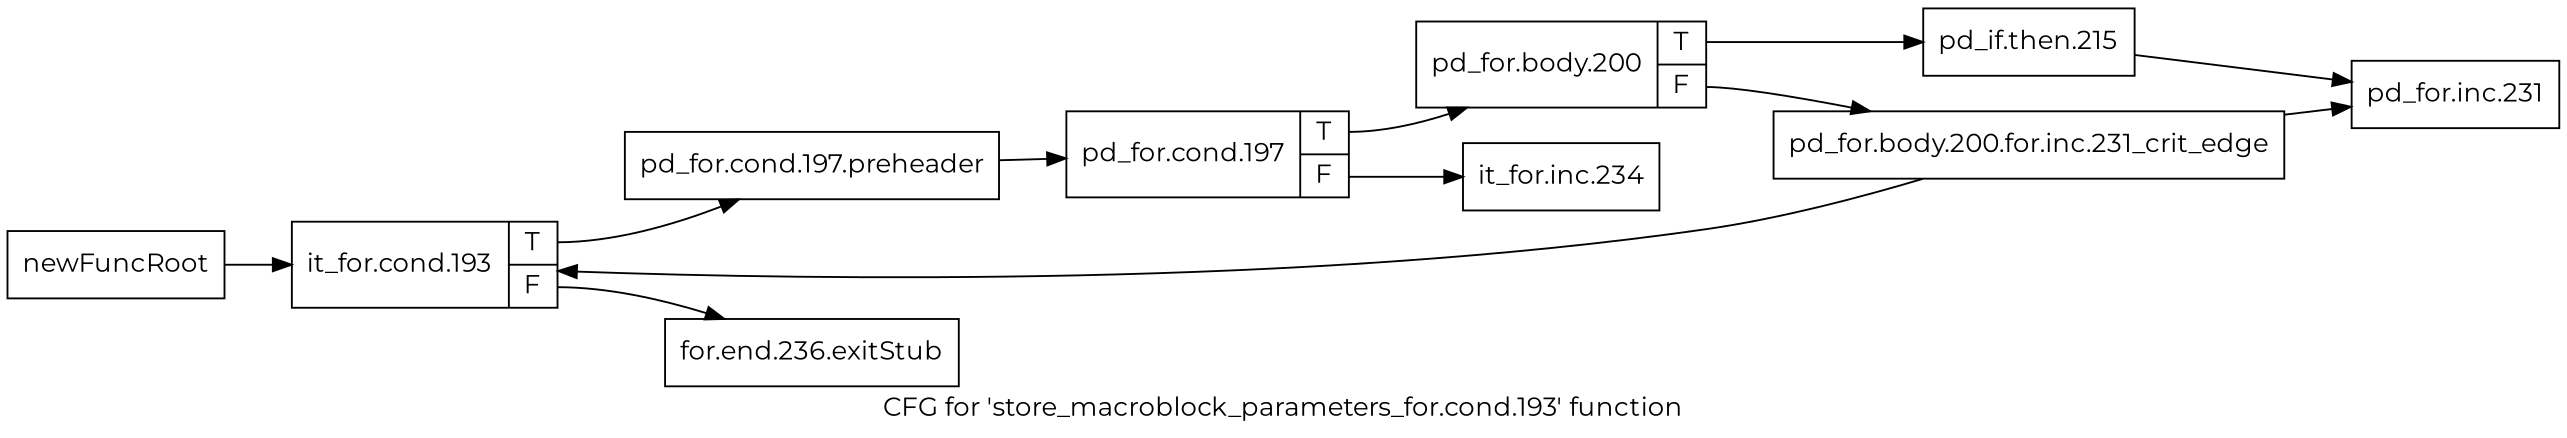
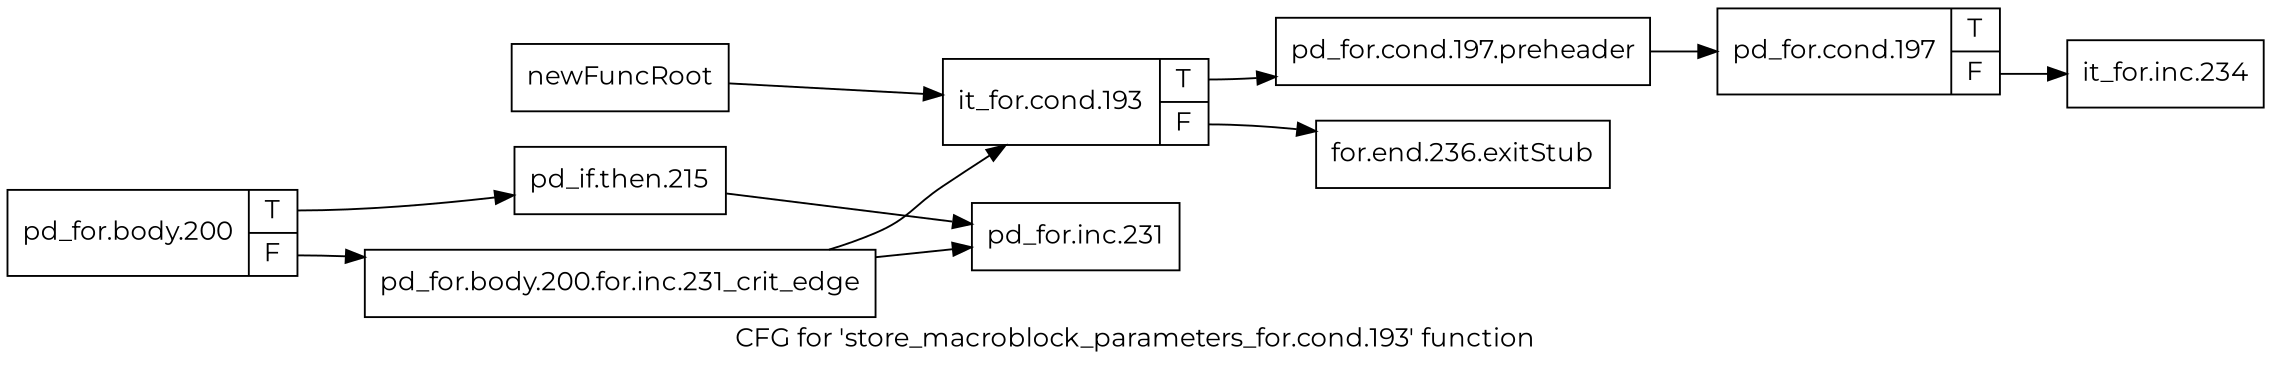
edge "pd_for.cond.197" -> "pd_for.body.200": removed
